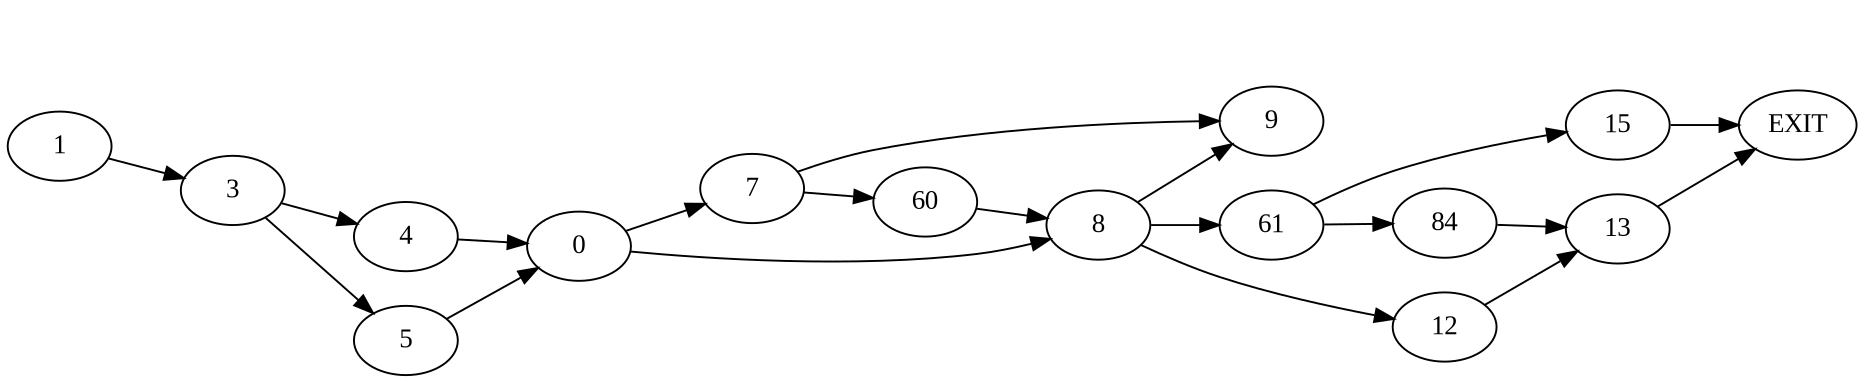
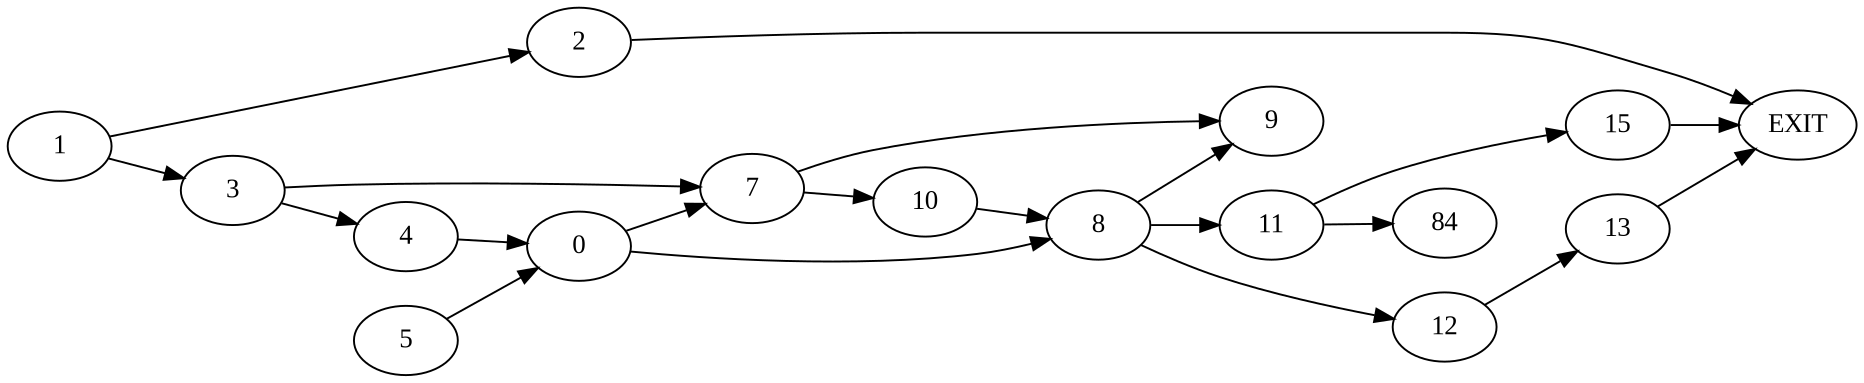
node "2": added
node "60": label "60" -> "10"
node "61": label "61" -> "11"
edge "84" -> "13": removed
edge "3" -> "5": now "3" -> "7"
